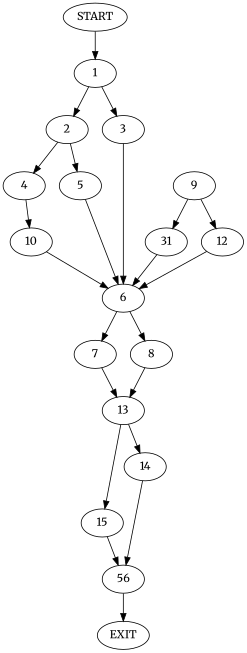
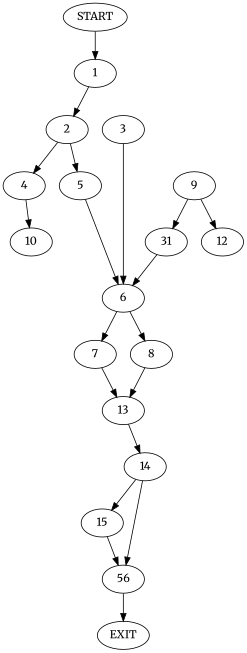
edge "1" -> "3": removed
edge "10" -> "6": removed
edge "12" -> "6": removed
edge "13" -> "15": now "14" -> "15"
